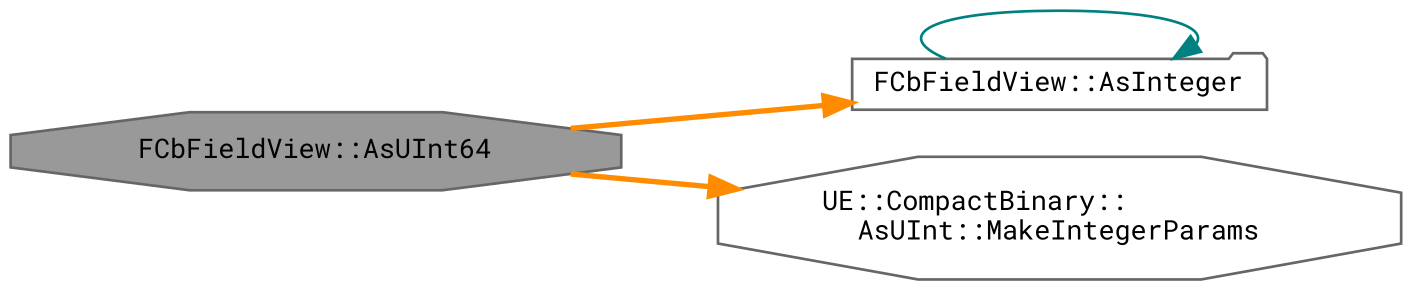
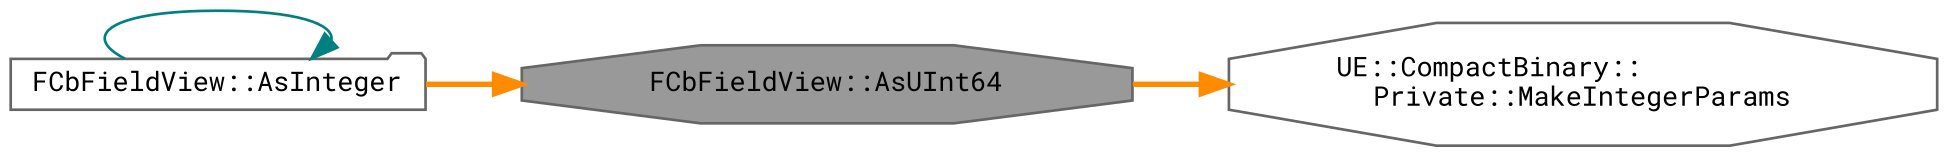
edge "FCbFieldView::AsUInt64" -> "FCbFieldView::AsInteger": reversed
node "UE::CompactBinary:: AsUInt::MakeIntegerParams": label "UE::CompactBinary:: AsUInt::MakeIntegerParams" -> "UE::CompactBinary:: Private::MakeIntegerParams"
